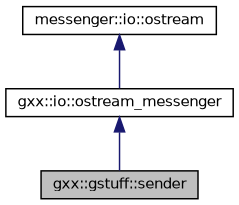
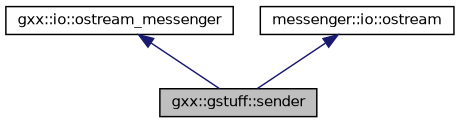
edge "gxx::io::ostream_messenger" -> "messenger::io::ostream": now "gxx::gstuff::sender" -> "messenger::io::ostream"
